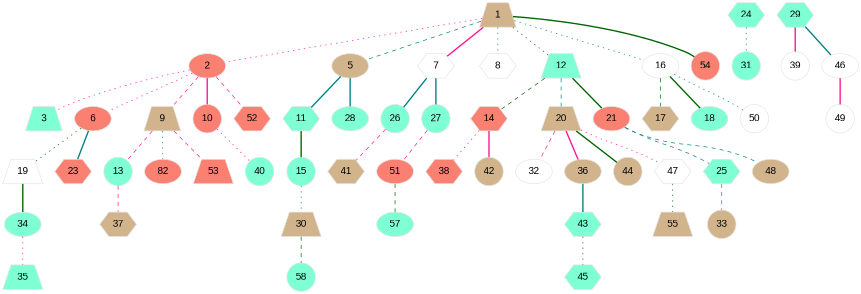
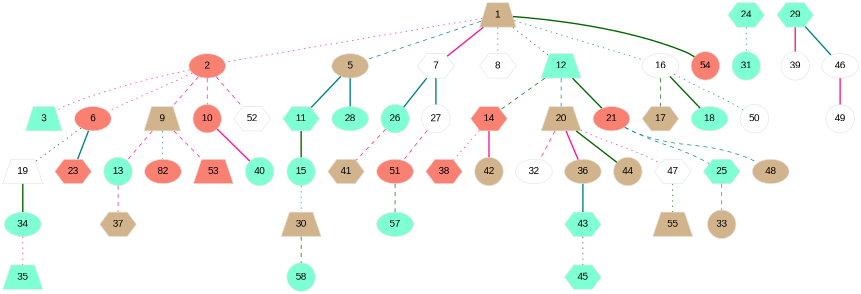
edge "2" -- "10": style bold -> dashed
node "52": fillcolor salmon -> white
node "27": fillcolor aquamarine -> white
edge "10" -- "40": style dotted -> bold
